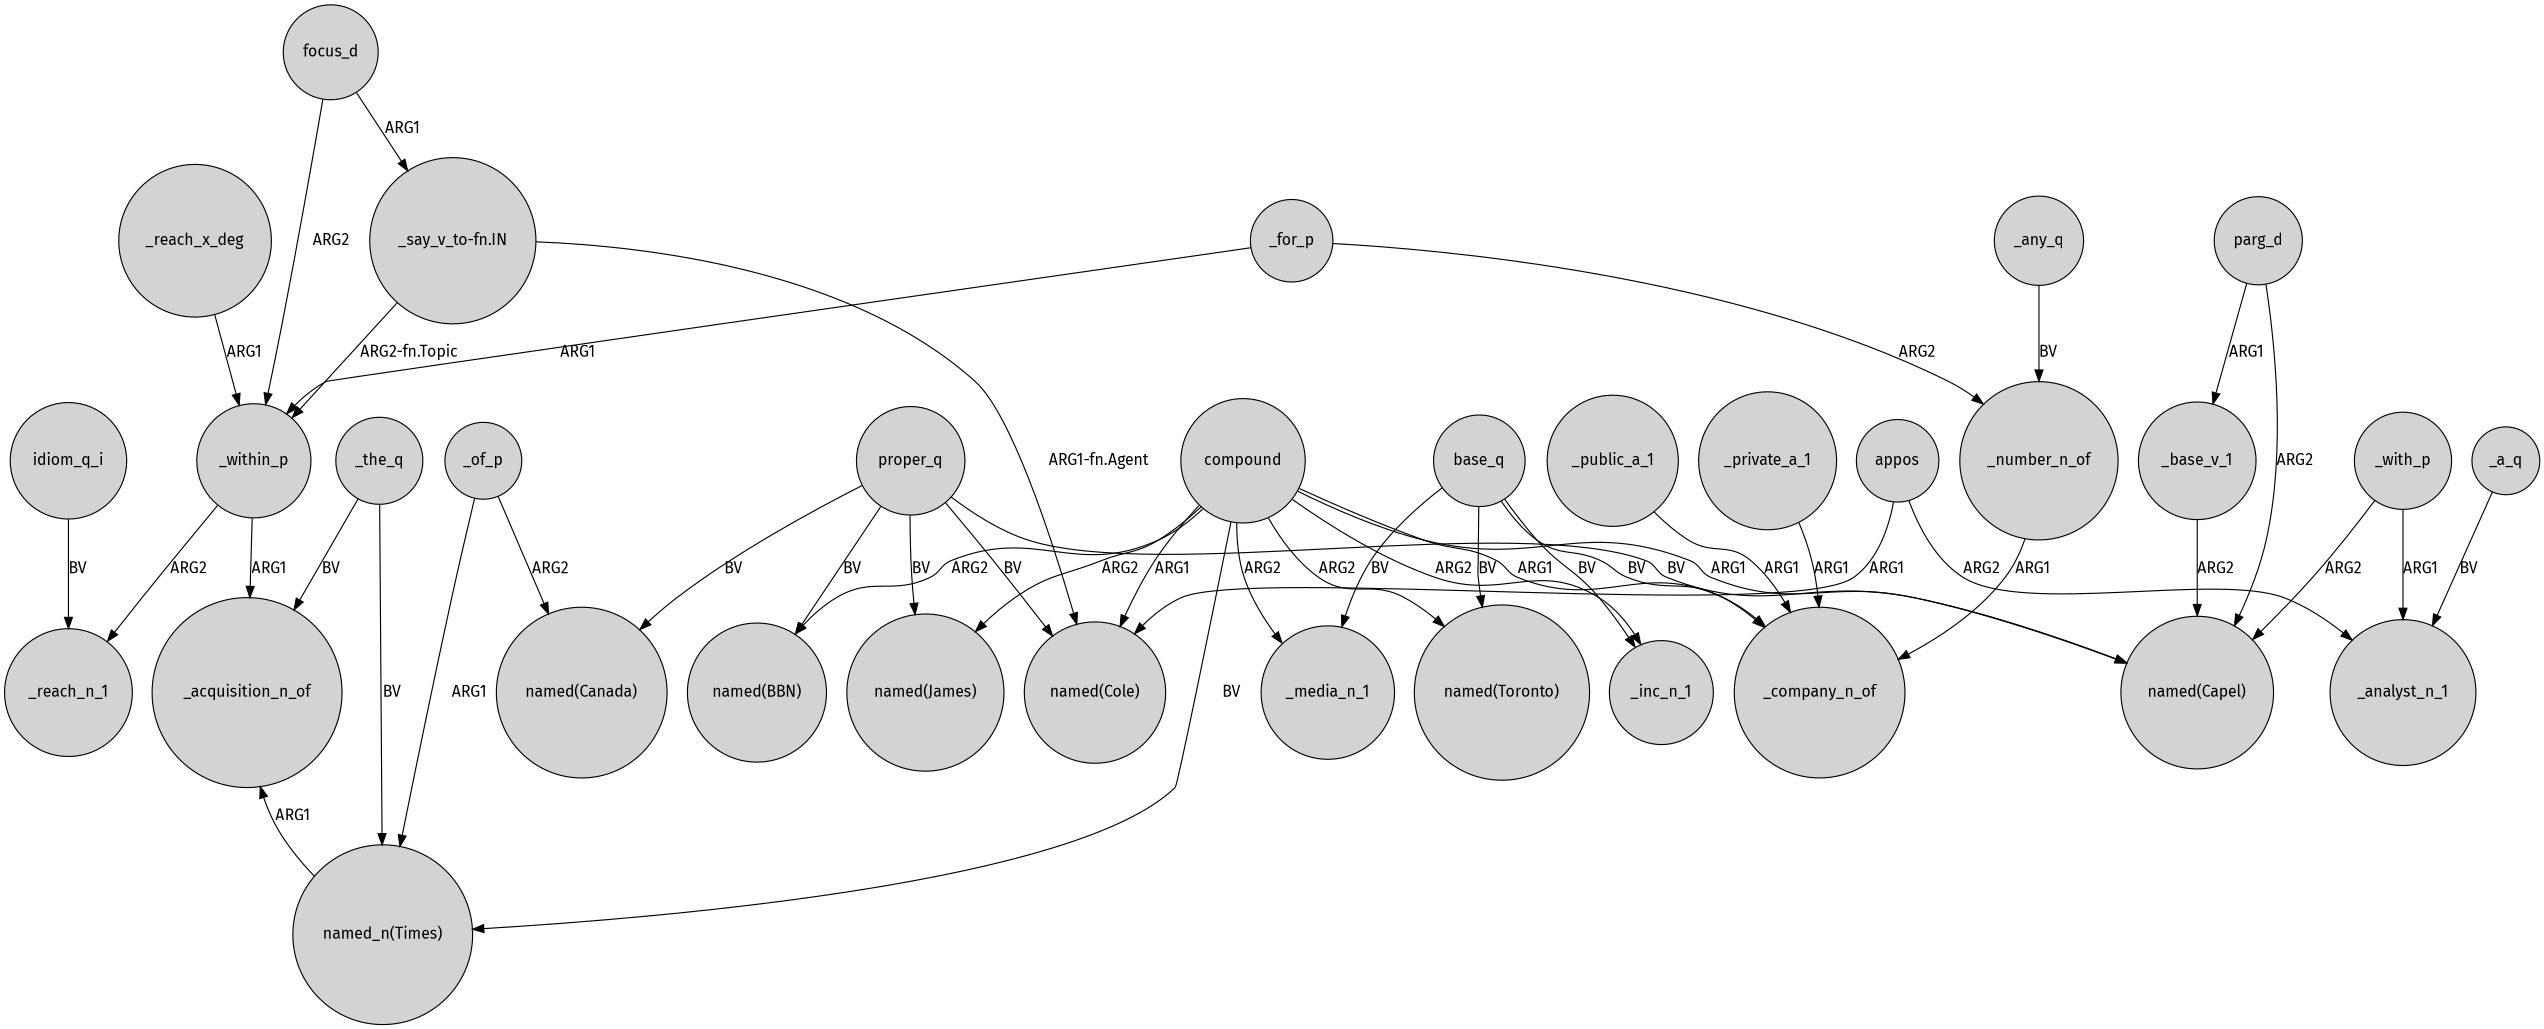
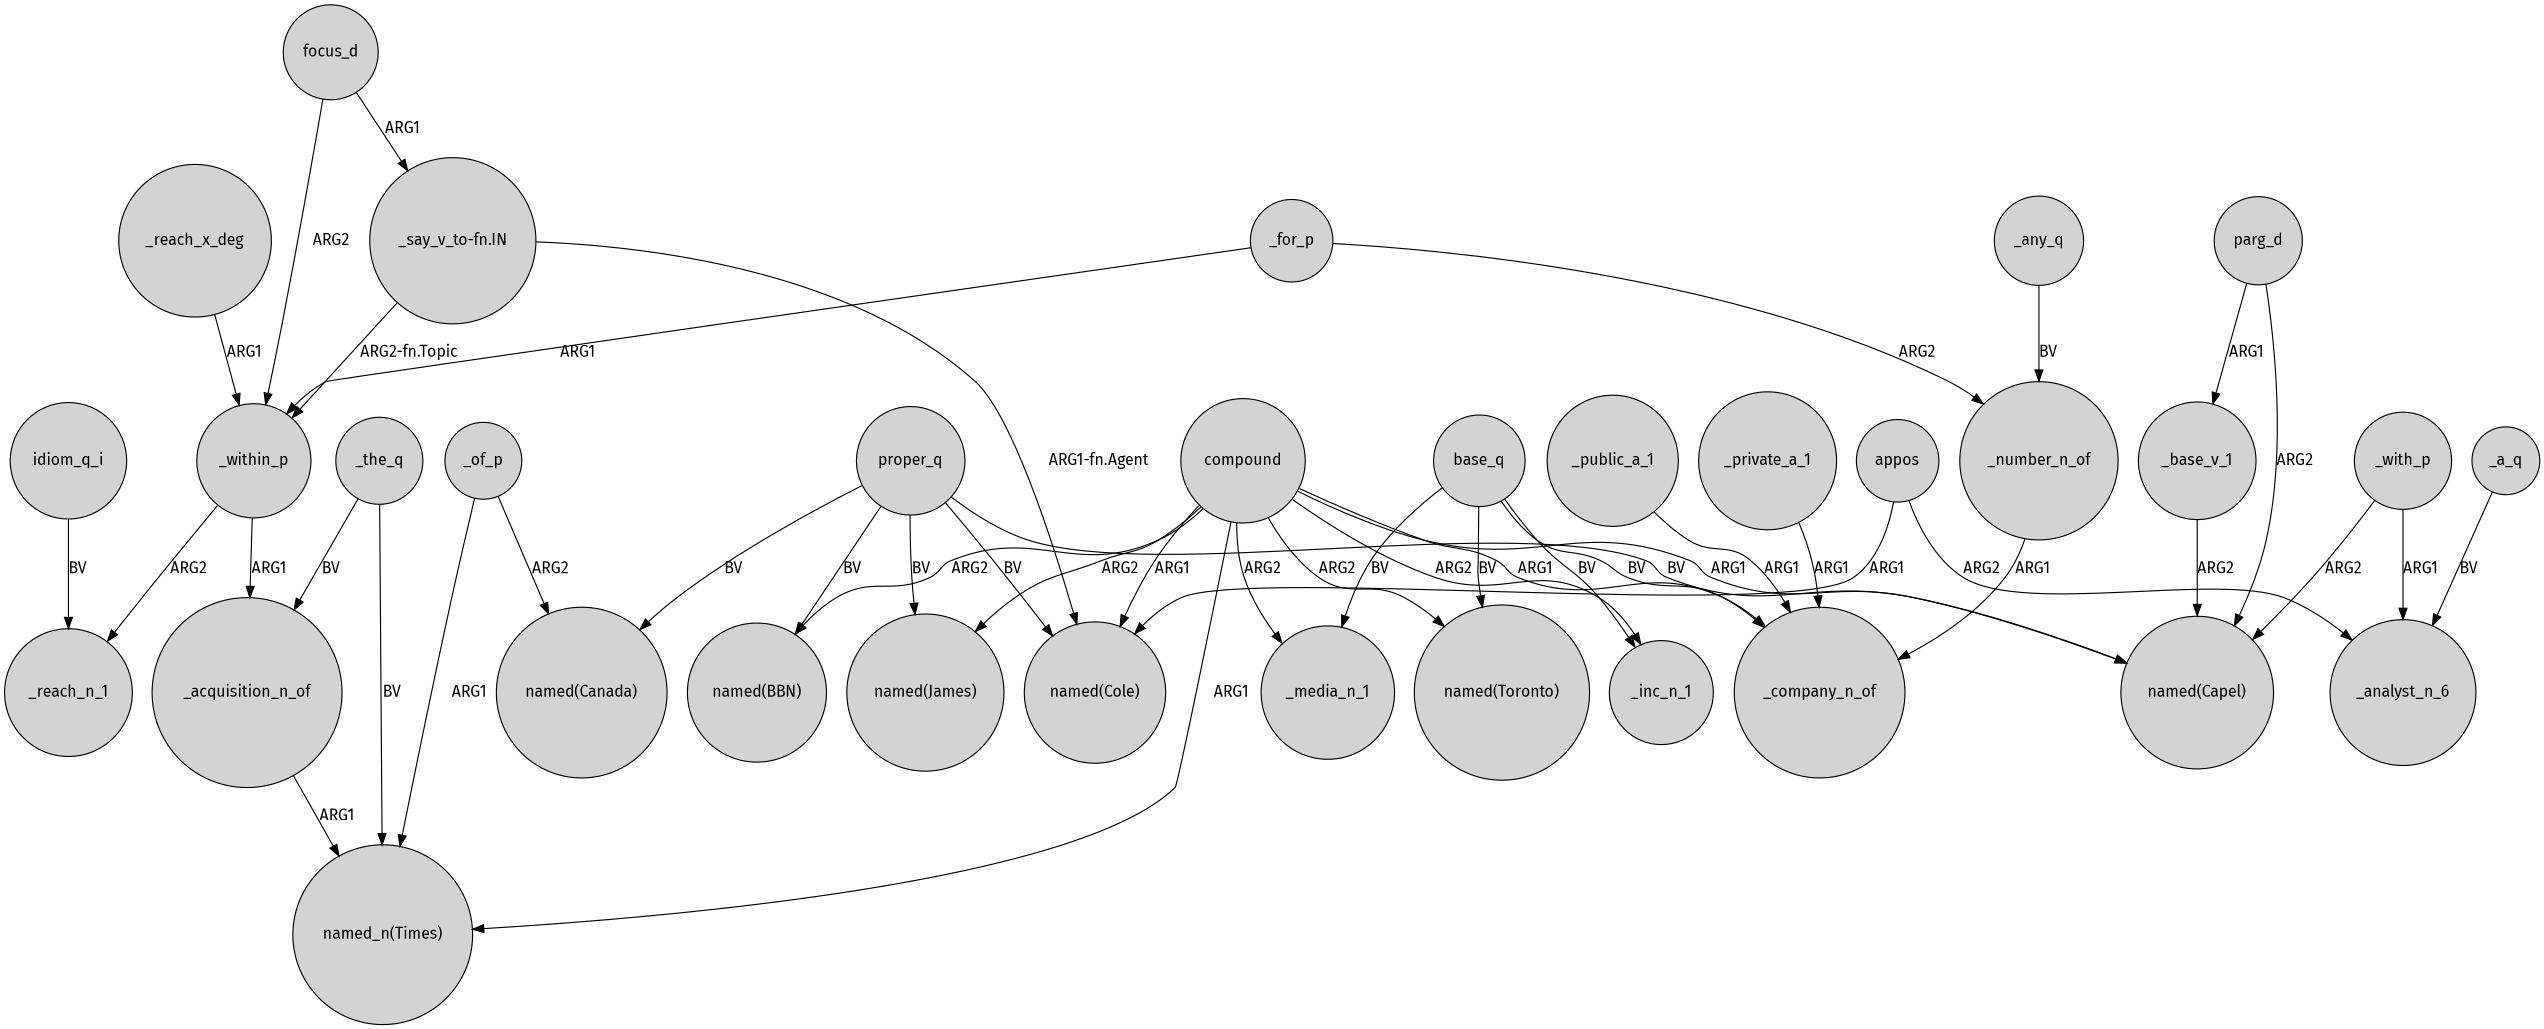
edge "compound" -> "named_n(Times)": label "BV" -> "ARG1"
node "_analyst_n_1": label "_analyst_n_1" -> "_analyst_n_6"
edge "named_n(Times)" -> "_acquisition_n_of": reversed
